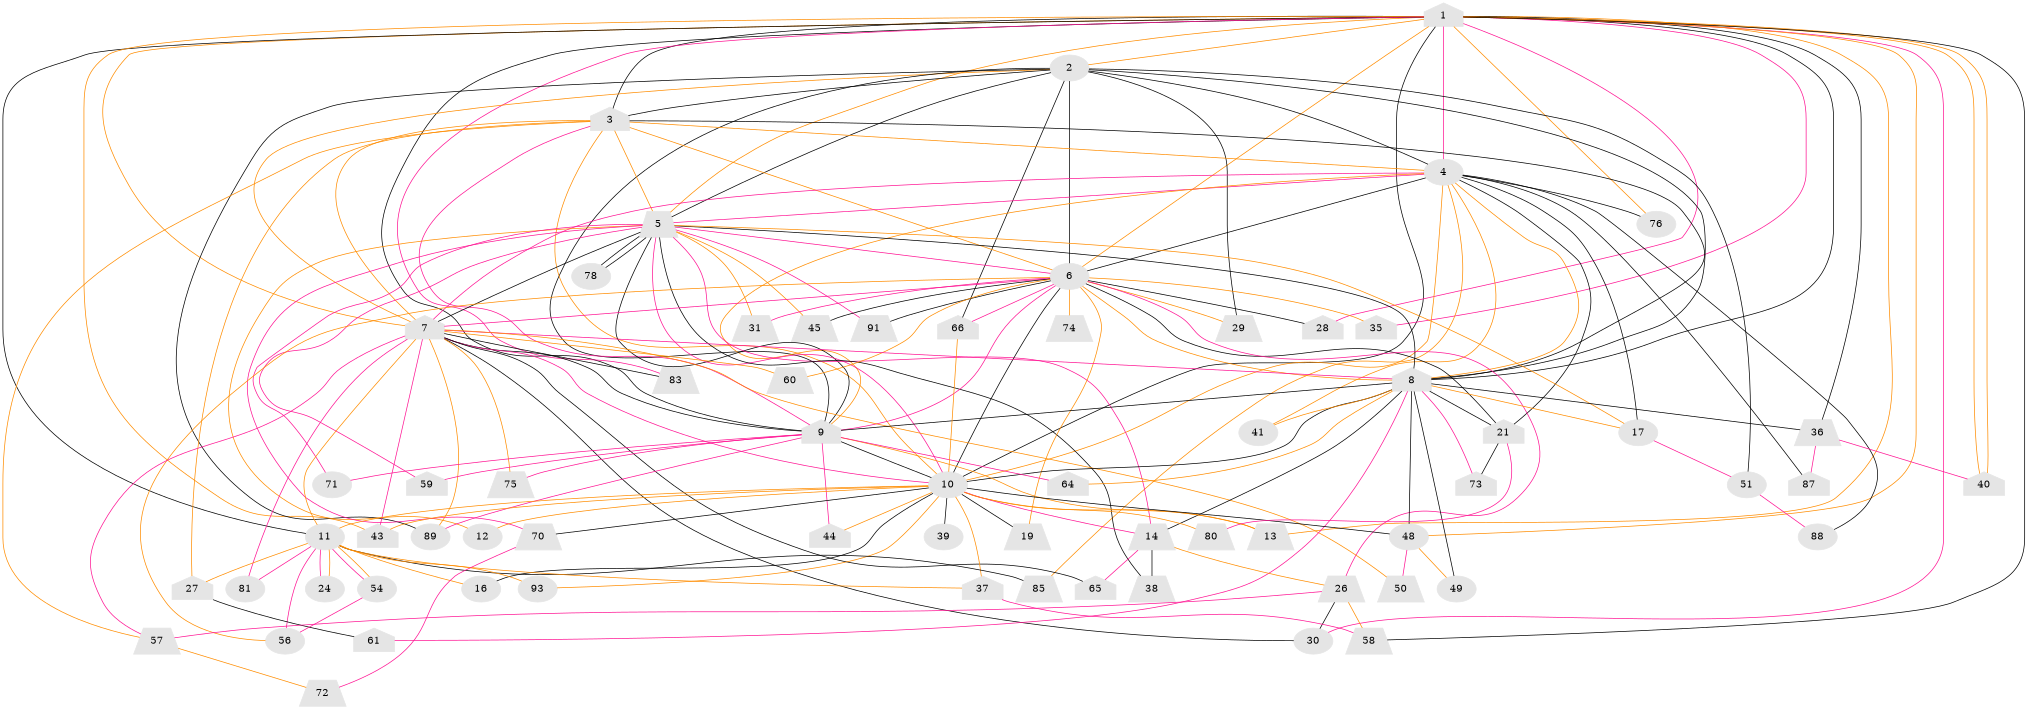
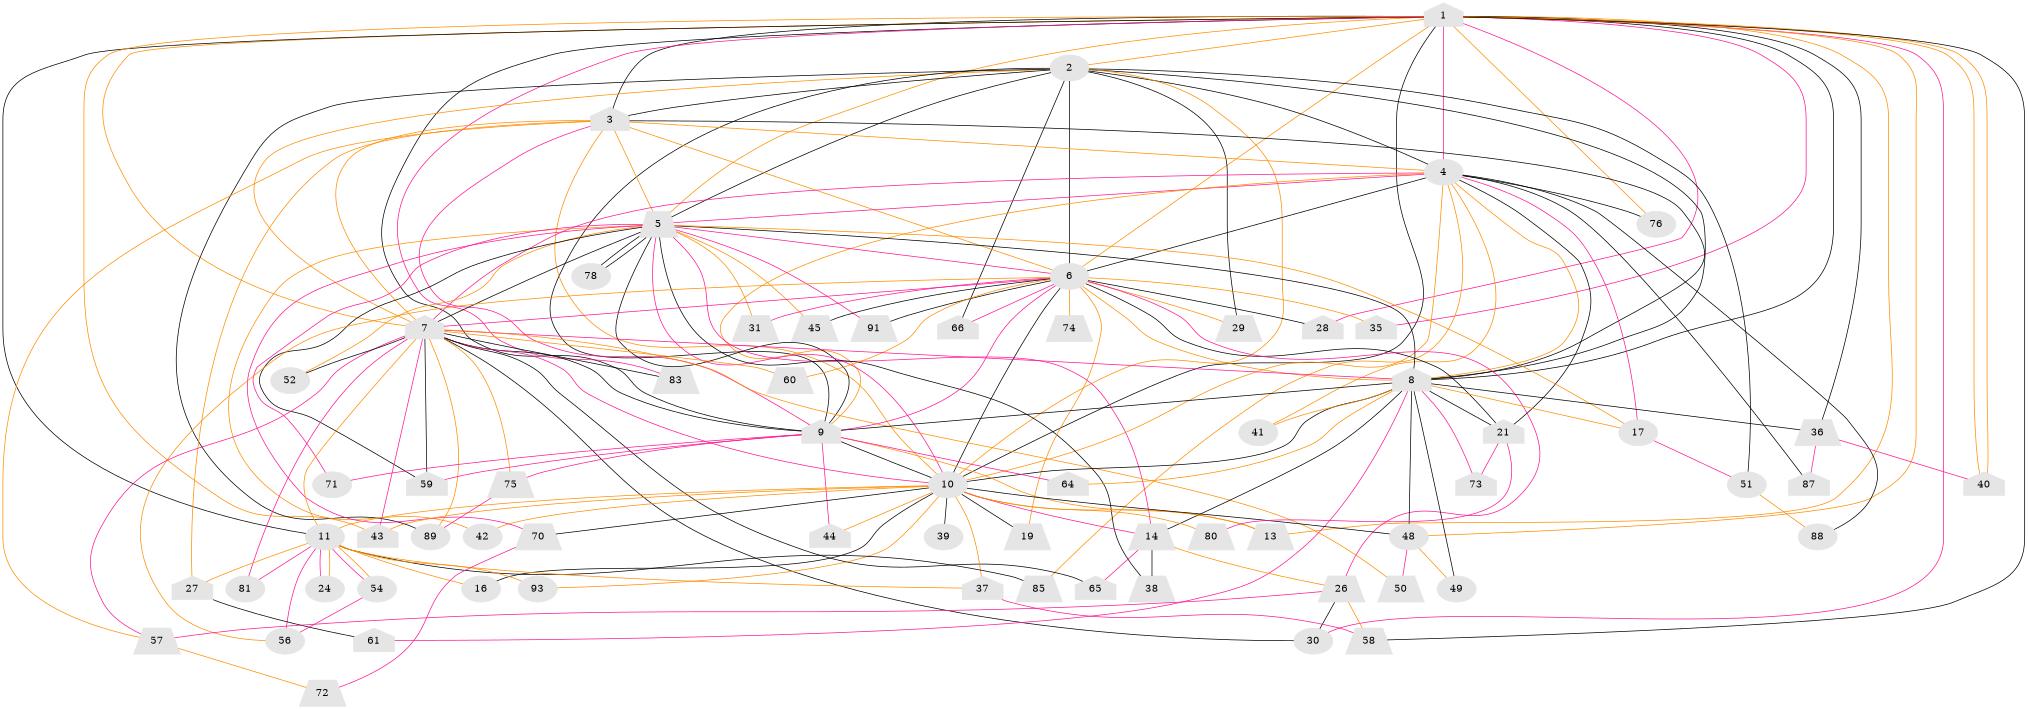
edge "4" -- "17": color black -> deeppink
edge "5" -- "59": color deeppink -> black
node "52": added
edge "7" -- "59": added
edge "66" -- "10": now "2" -- "10"
edge "21" -- "73": color black -> deeppink
edge "9" -- "89": now "75" -- "89"
edge "51" -- "88": color deeppink -> darkorange
node "12": label "12" -> "42"
